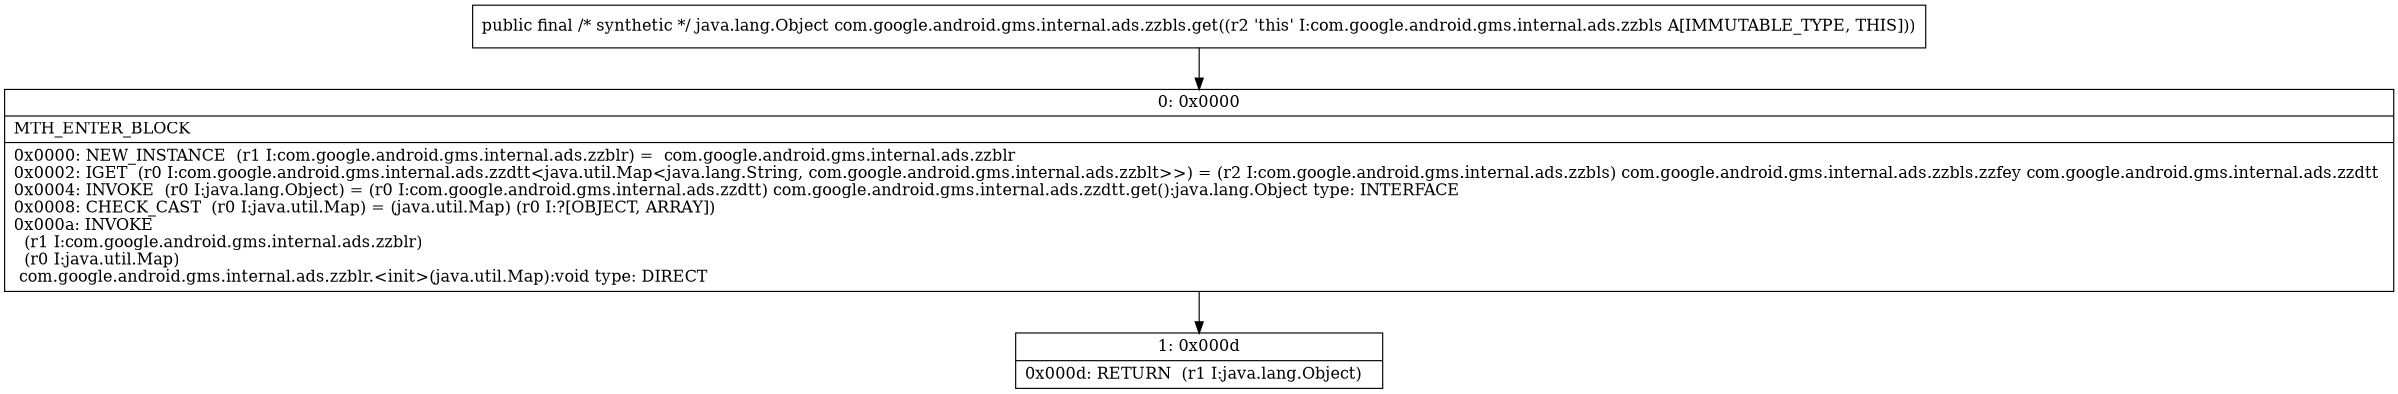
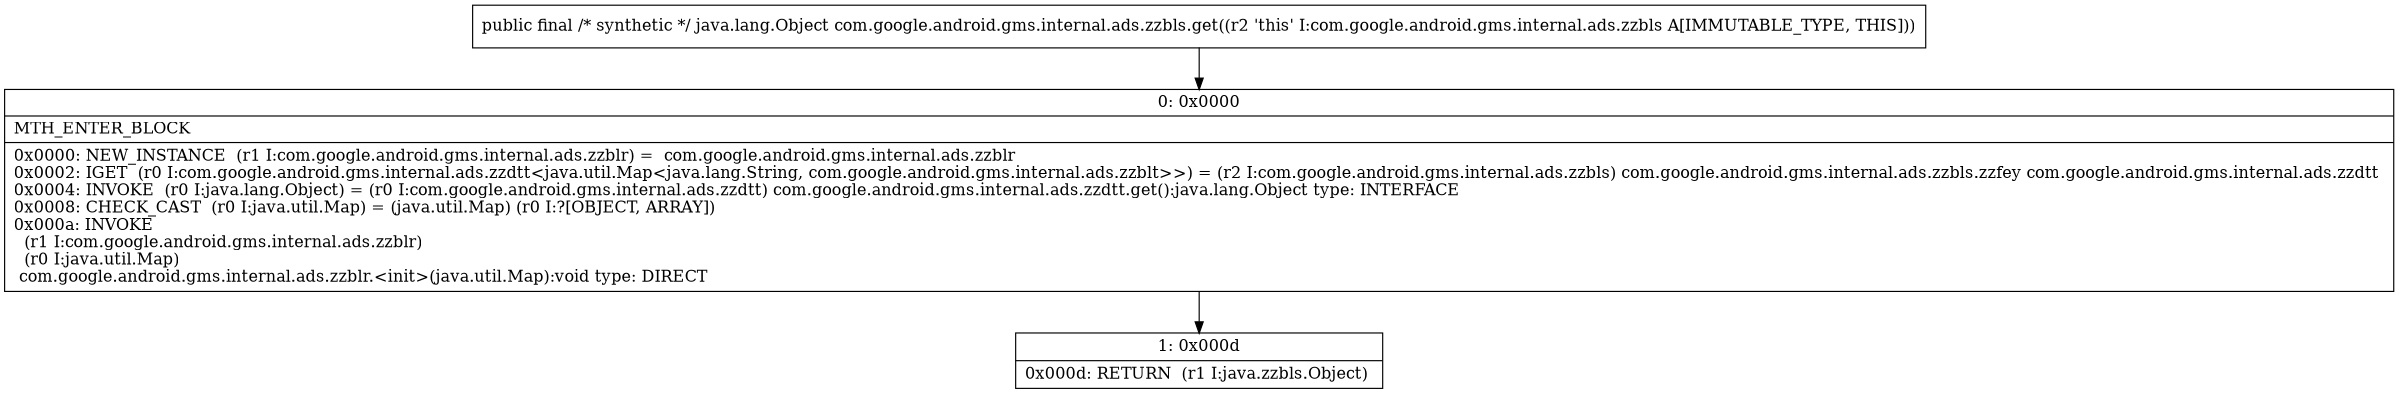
node "1: 0x000d": text "0x000d: RETURN  (r1 I:java.lang.Object)" -> "0x000d: RETURN  (r1 I:java.zzbls.Object)"
